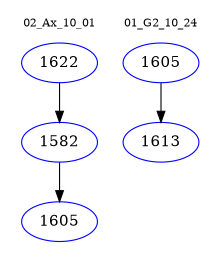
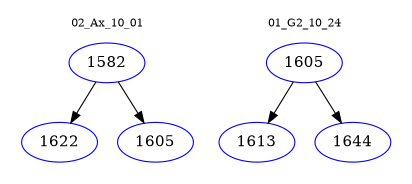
edge "1622" -> "1582": reversed
node "1644": added
